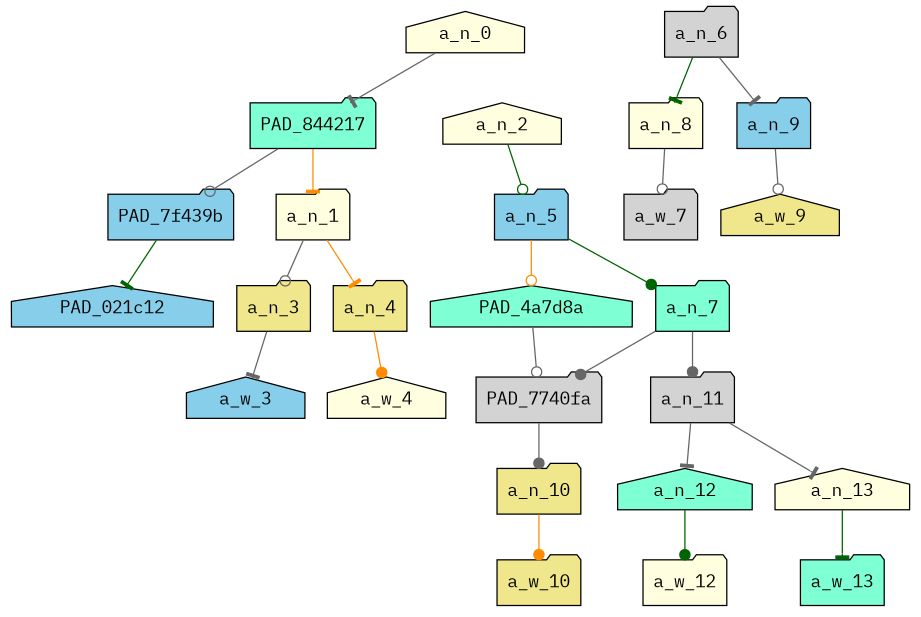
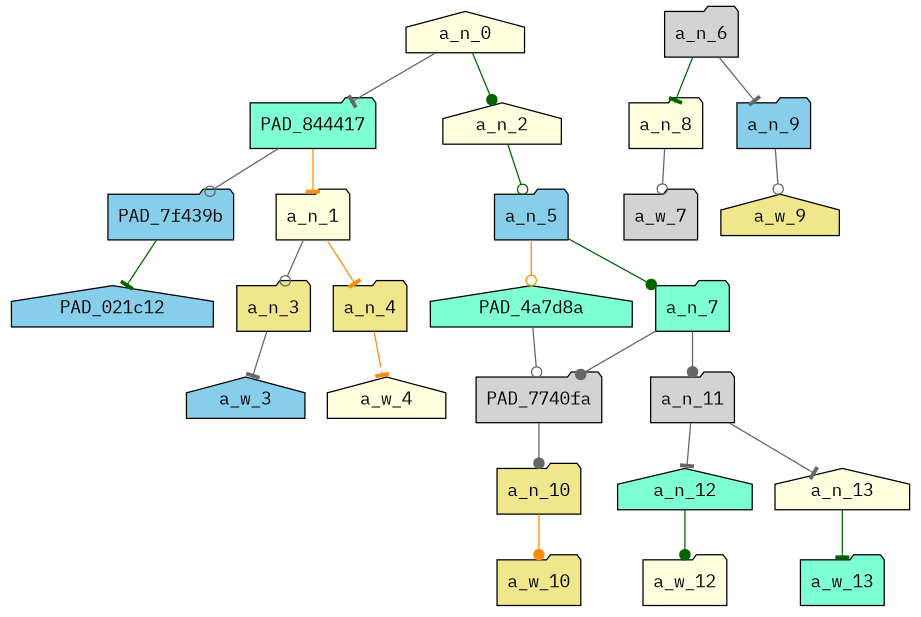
edge "a_n_0" -> "a_n_2": added
node "PAD_844217": label "PAD_844217" -> "PAD_844417"
edge "a_n_4" -> "a_w_4": arrowhead dot -> tee
